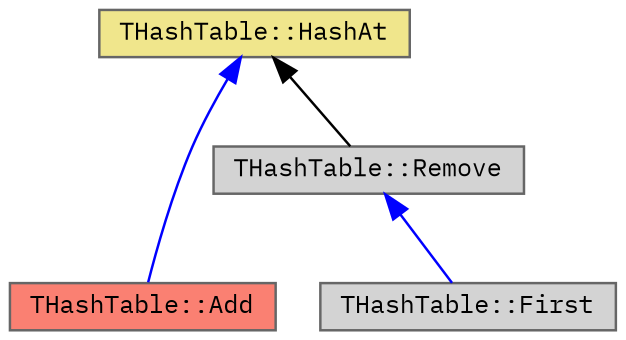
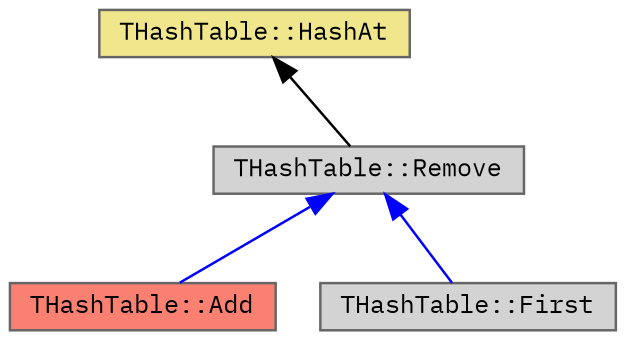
edge "THashTable::Add" -> "THashTable::HashAt": now "THashTable::Add" -> "THashTable::Remove"
